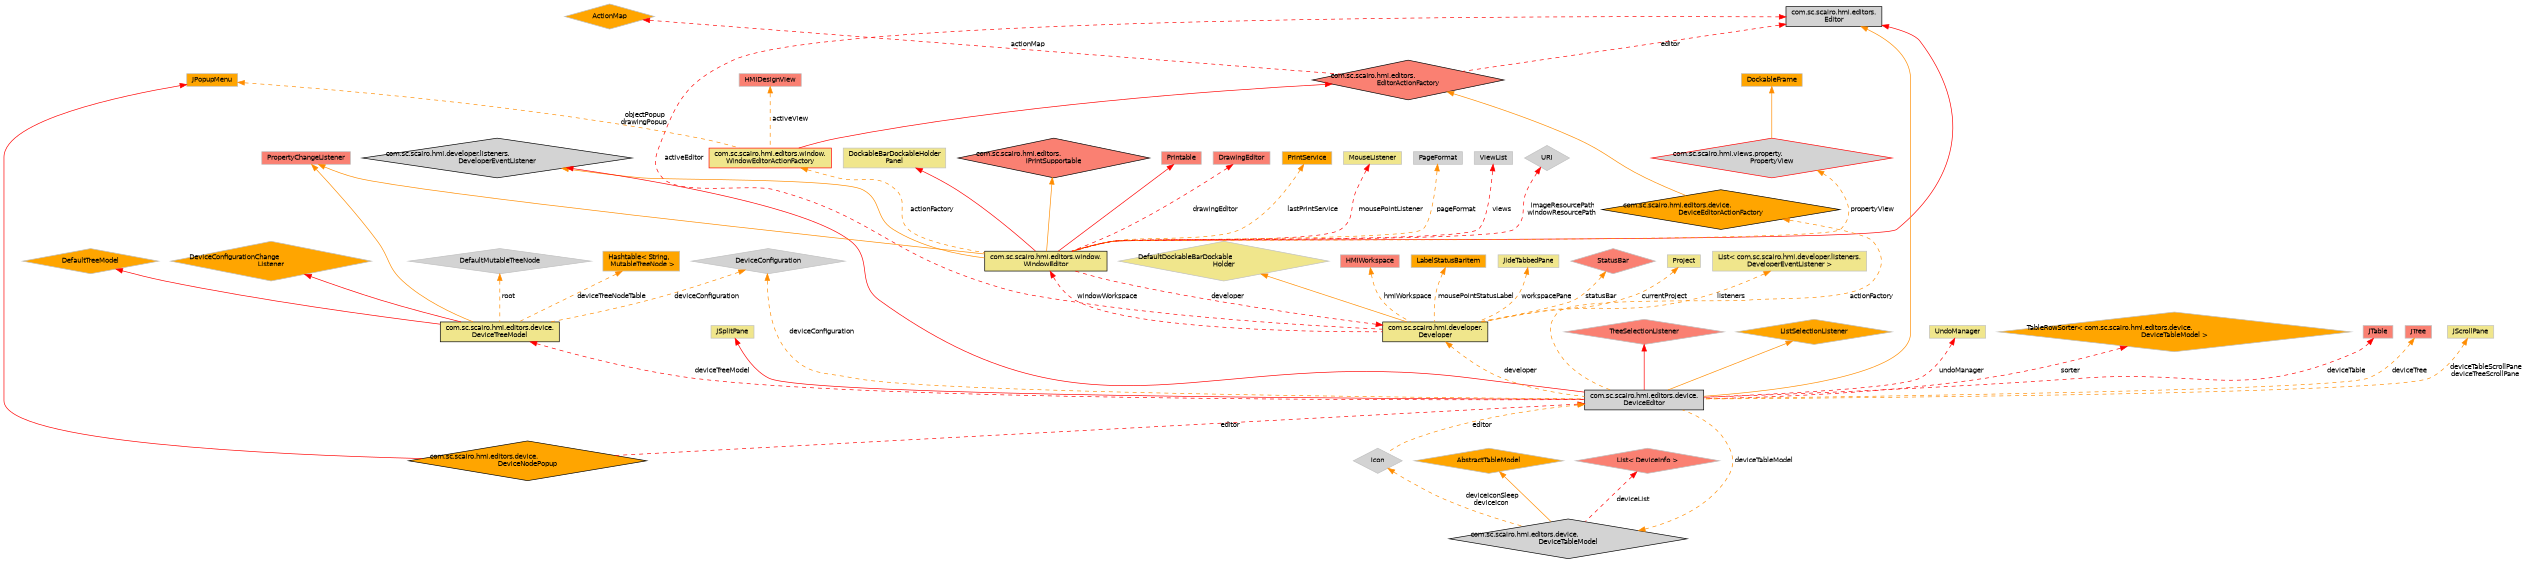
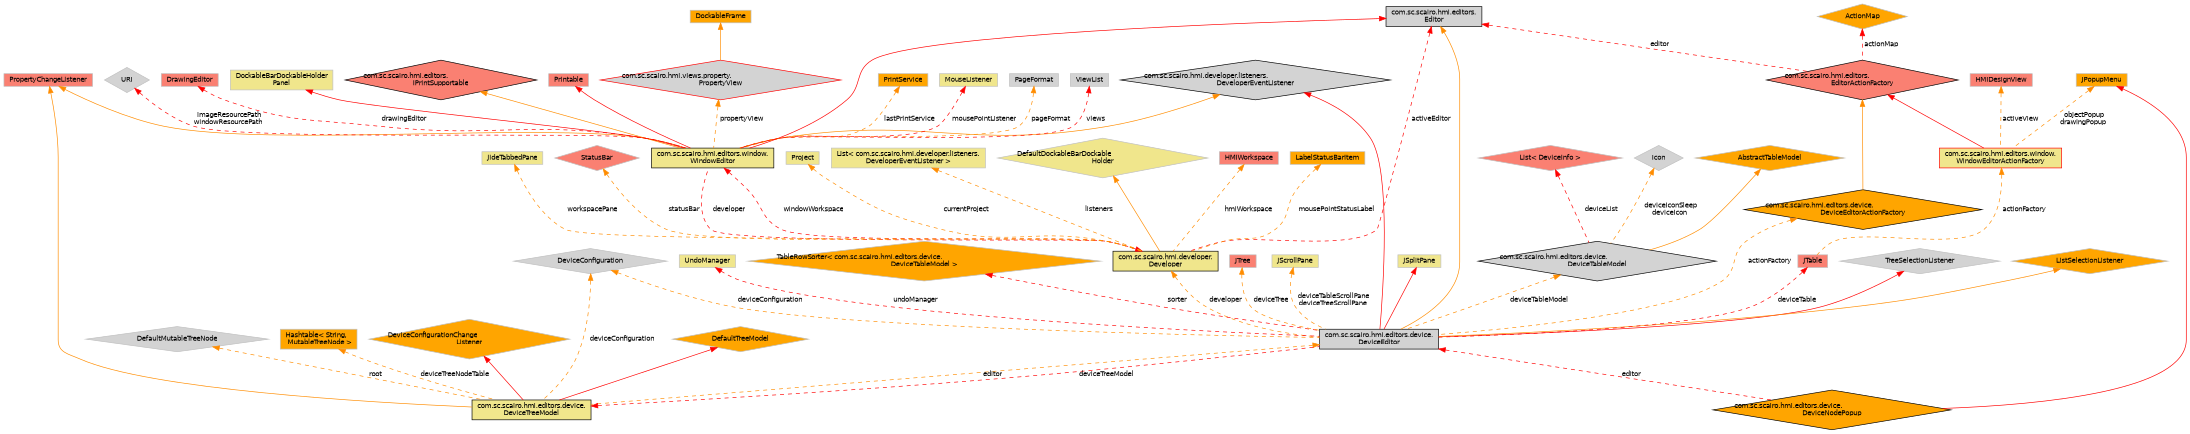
edge "com.sc.scairo.hmi.editors.window. WindowEditor" -> "com.sc.scairo.hmi.editors.window. WindowEditorActionFactory": now "JTable" -> "com.sc.scairo.hmi.editors.window. WindowEditorActionFactory"
node "TreeSelectionListener": fillcolor salmon -> lightgrey
edge "Icon" -> "com.sc.scairo.hmi.editors.device. DeviceEditor": now "com.sc.scairo.hmi.editors.device. DeviceTreeModel" -> "com.sc.scairo.hmi.editors.device. DeviceEditor"
